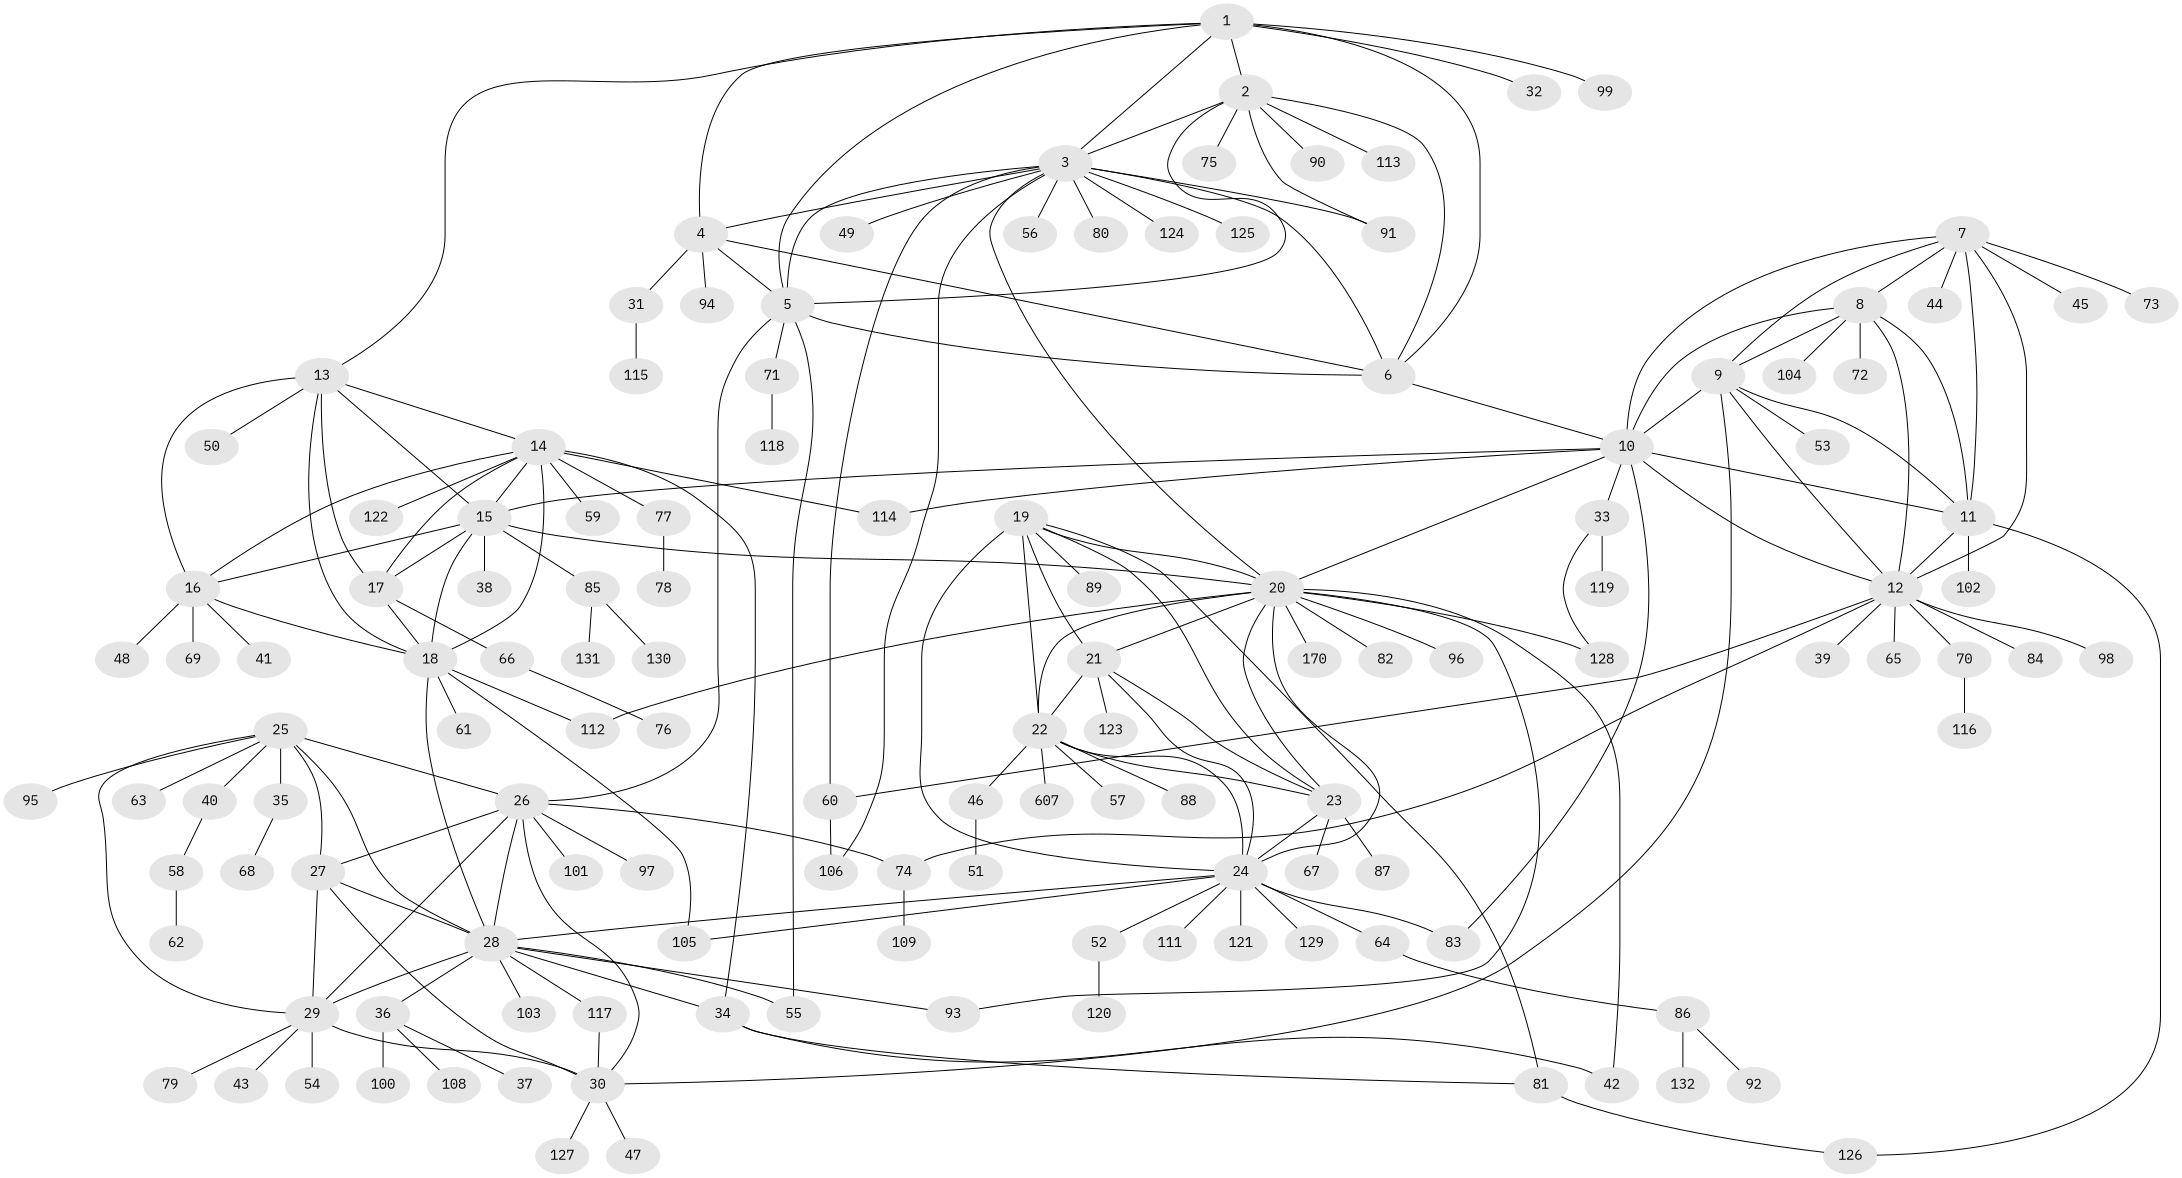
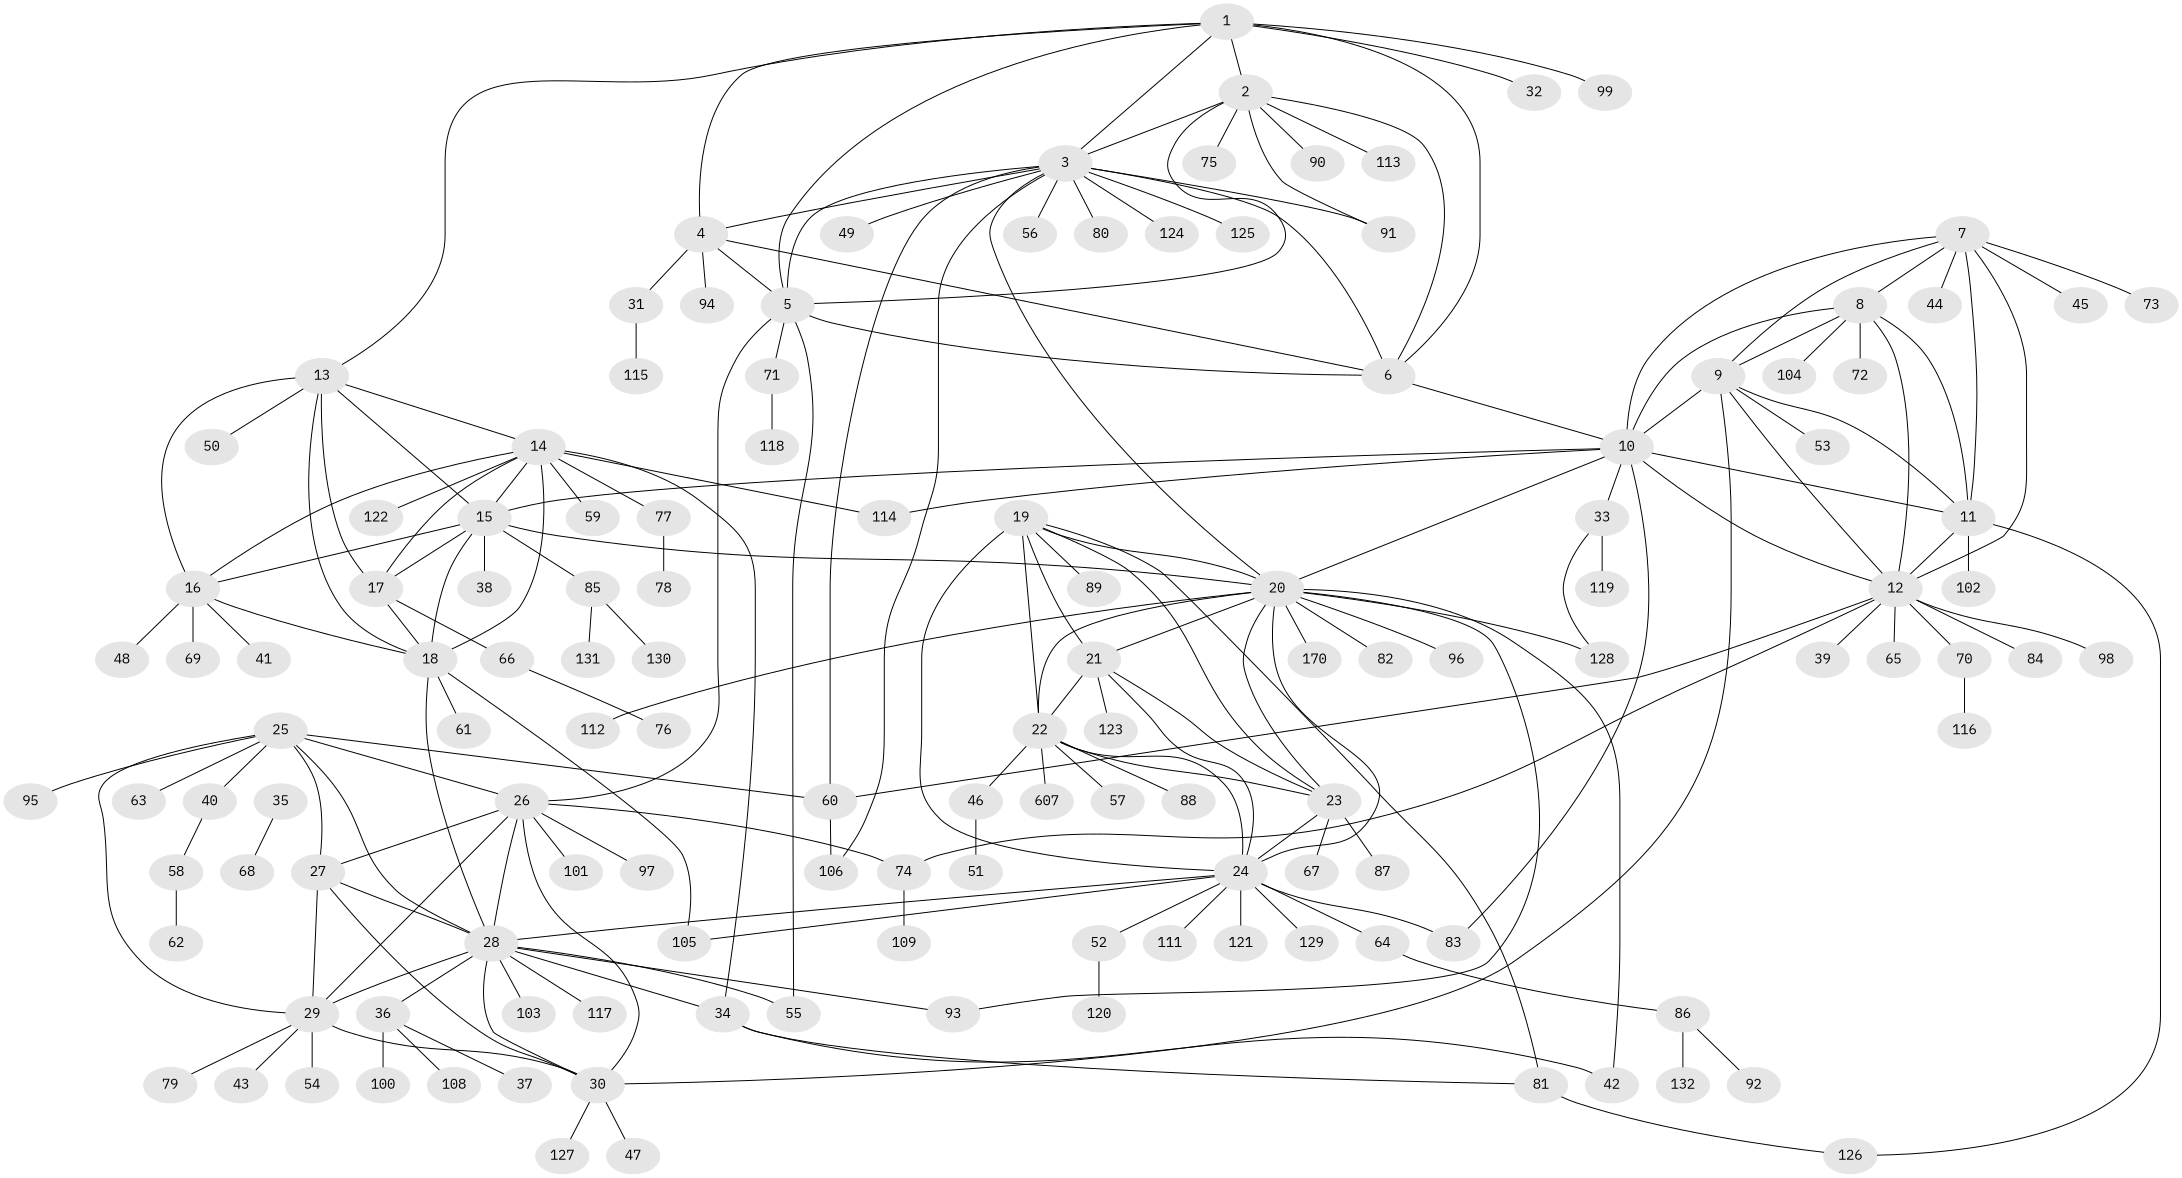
edge "18" -- "112": removed
edge "25" -- "35": now "25" -- "60"
edge "117" -- "30": now "28" -- "30"
